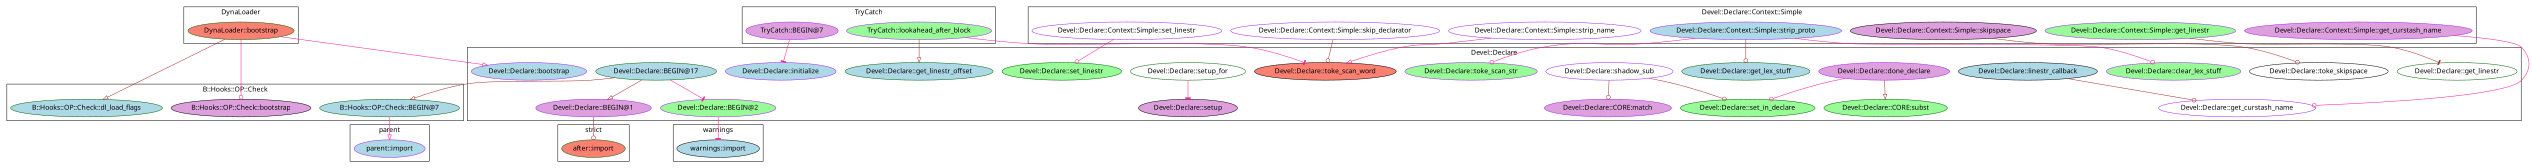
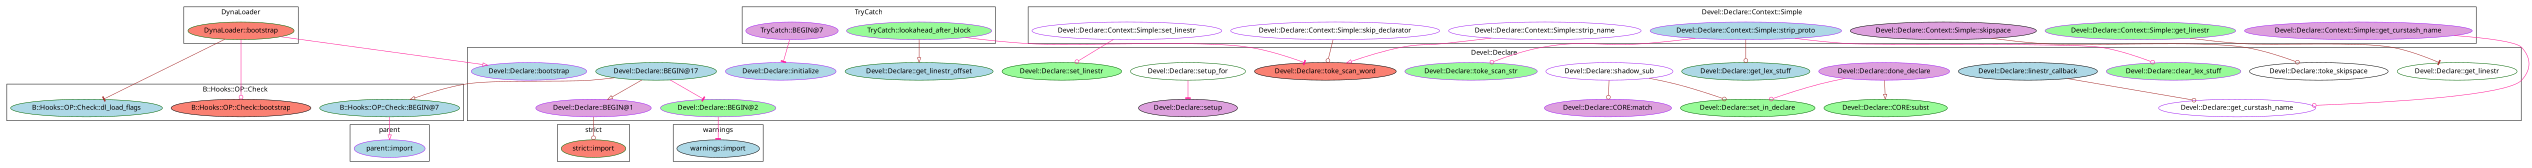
edge "DynaLoader::bootstrap" -> "B::Hooks::OP::Check::dl_load_flags": arrowhead onormal -> tee
node "B::Hooks::OP::Check::bootstrap": fillcolor plum -> salmon
node "after::import": label "after::import" -> "strict::import"
